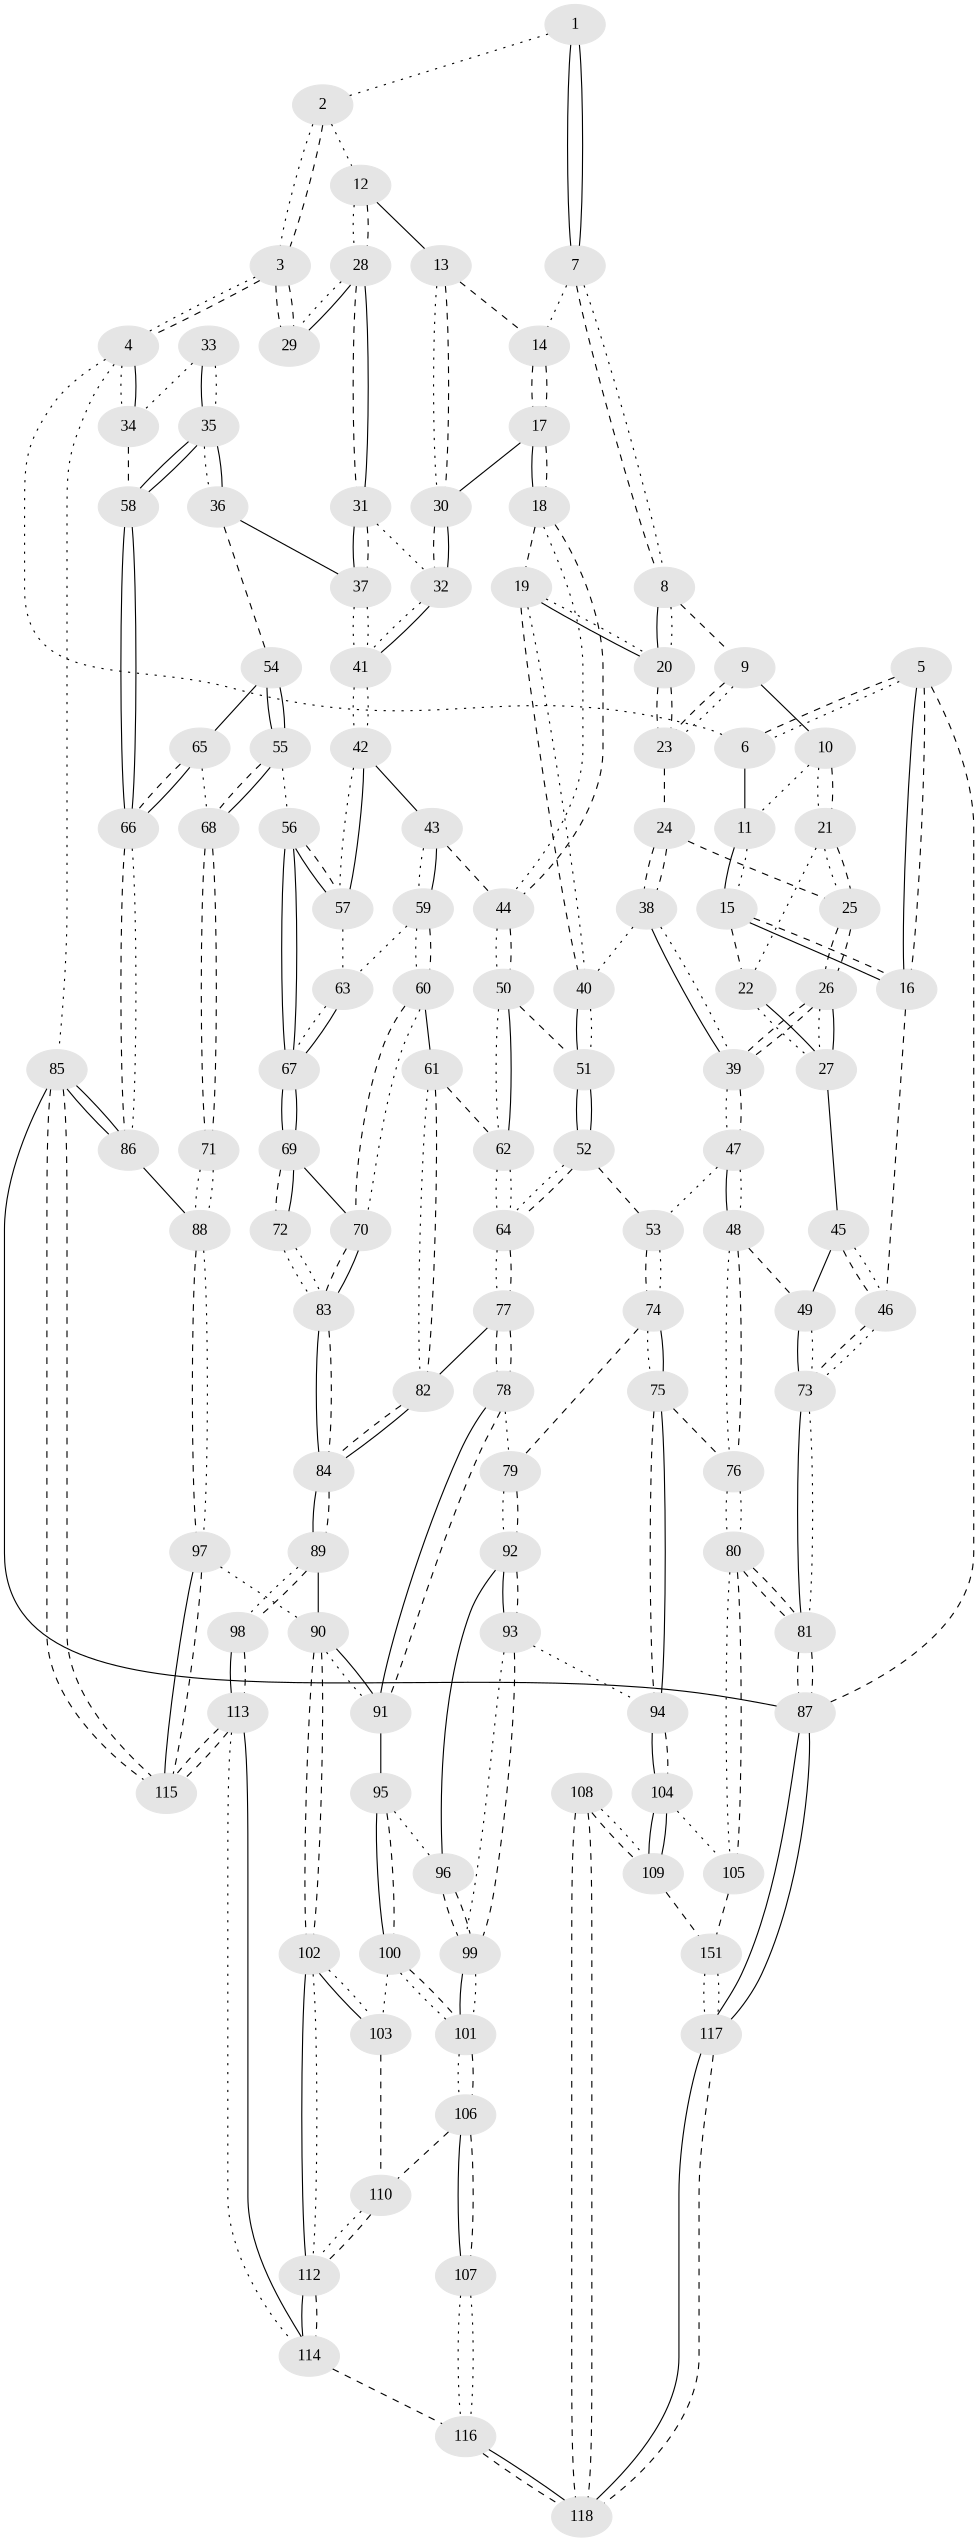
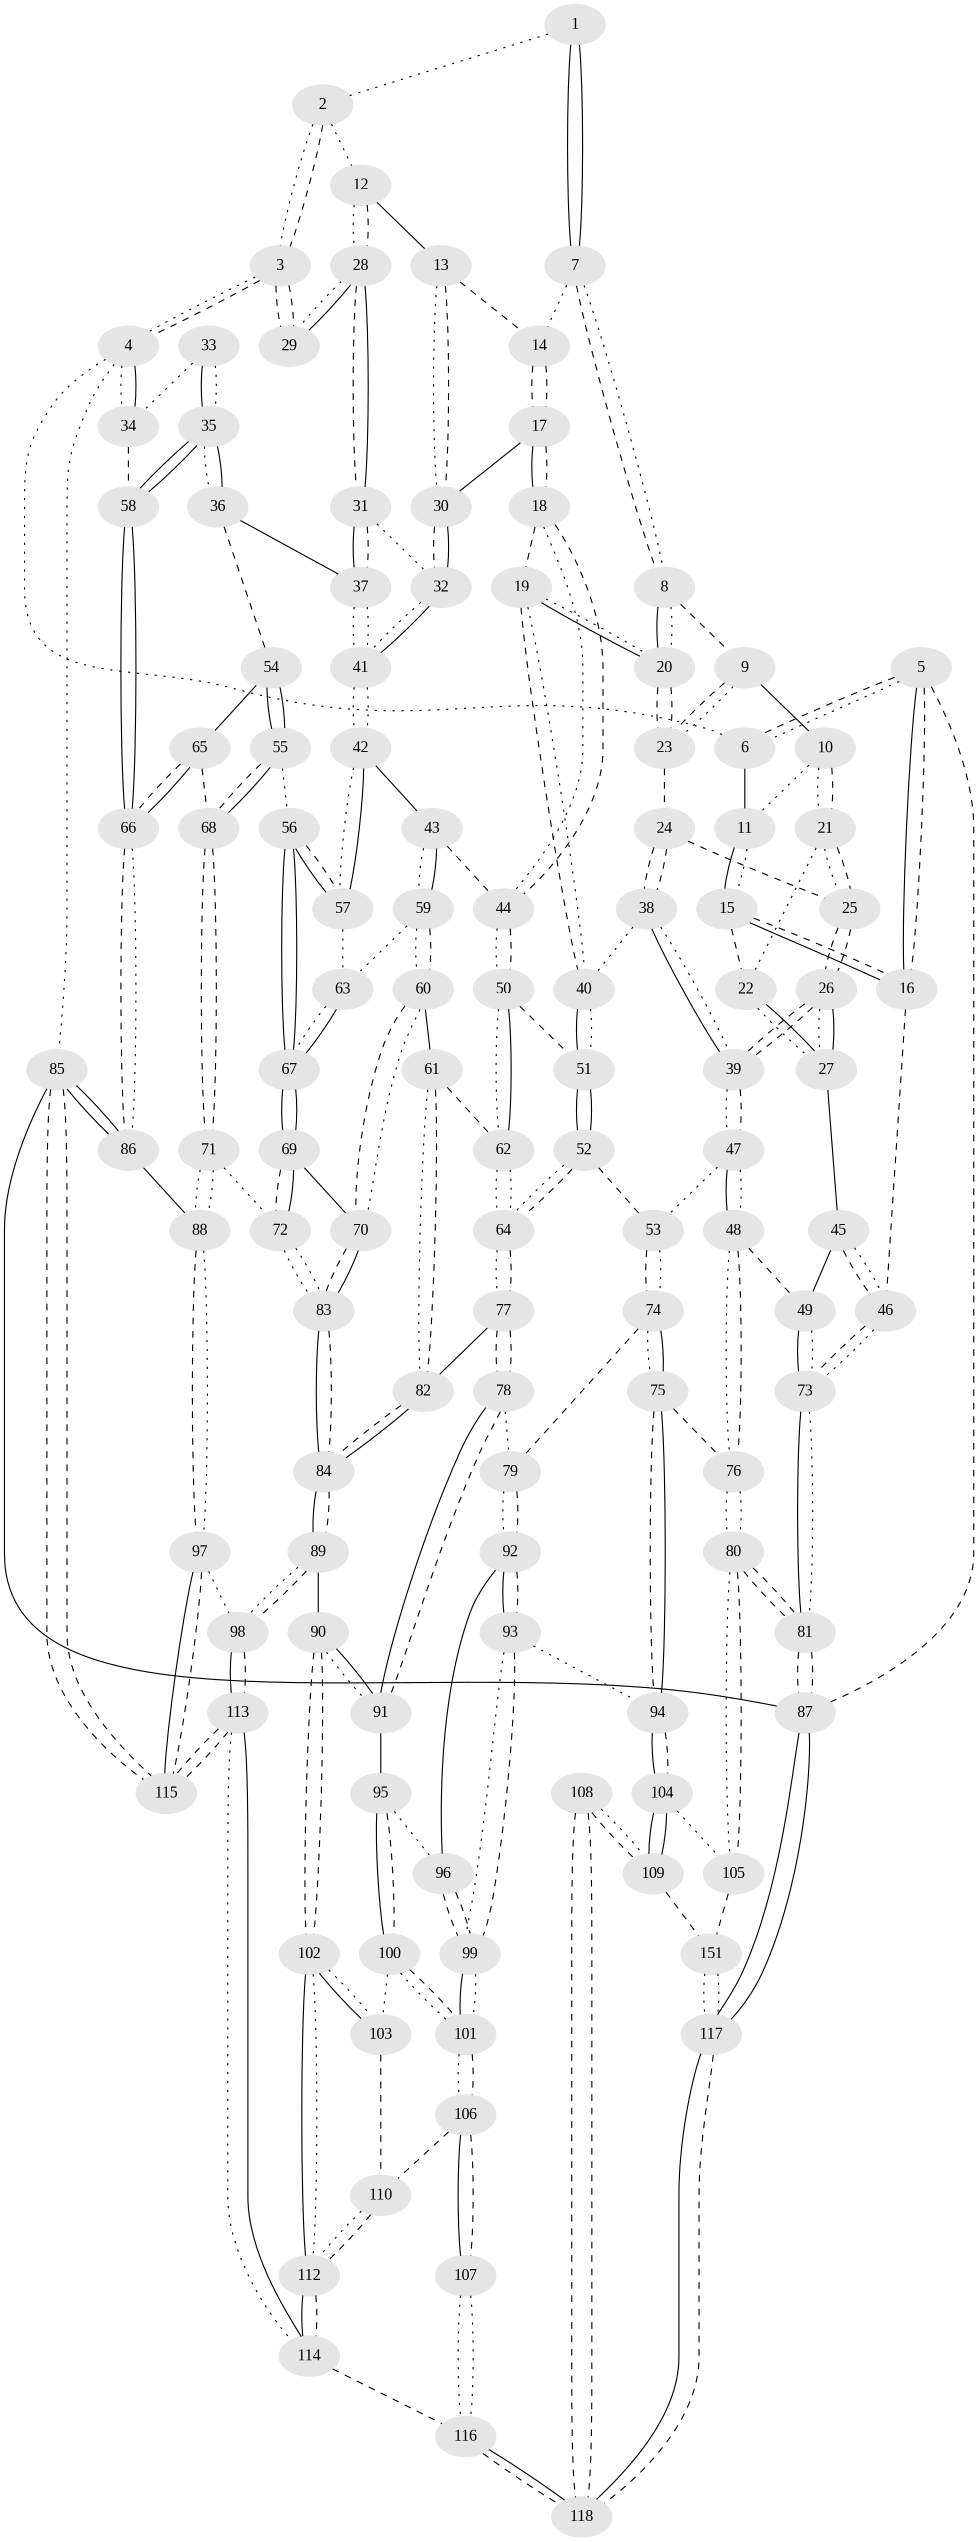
edge "65" -- "68": style dotted -> dashed
edge "71" -- "72": added
edge "97" -- "90": now "97" -- "98"
